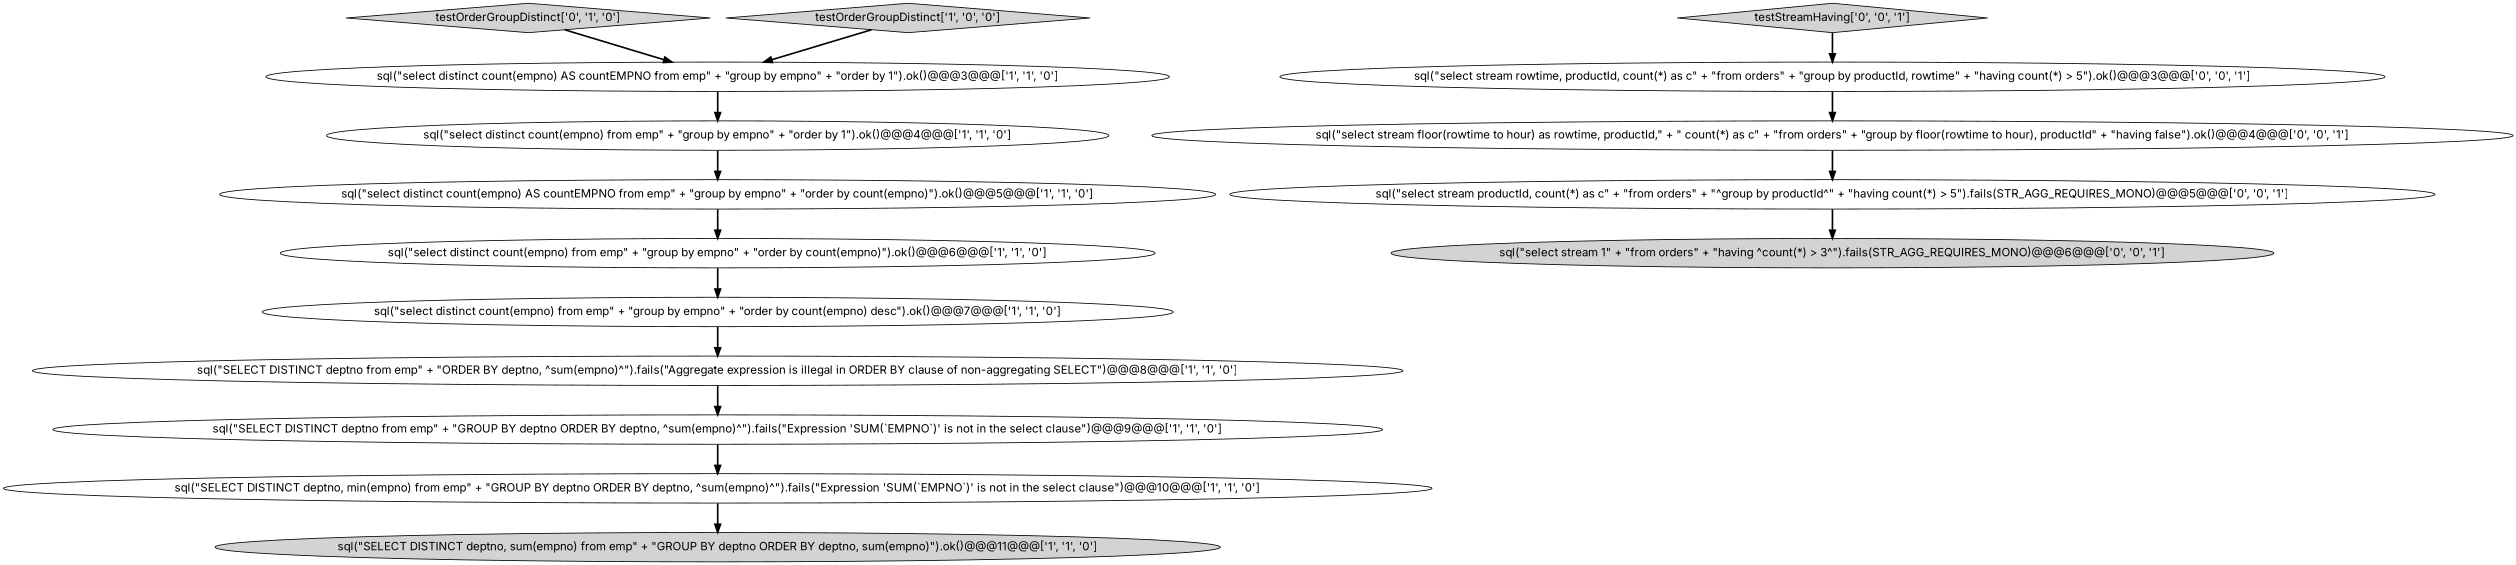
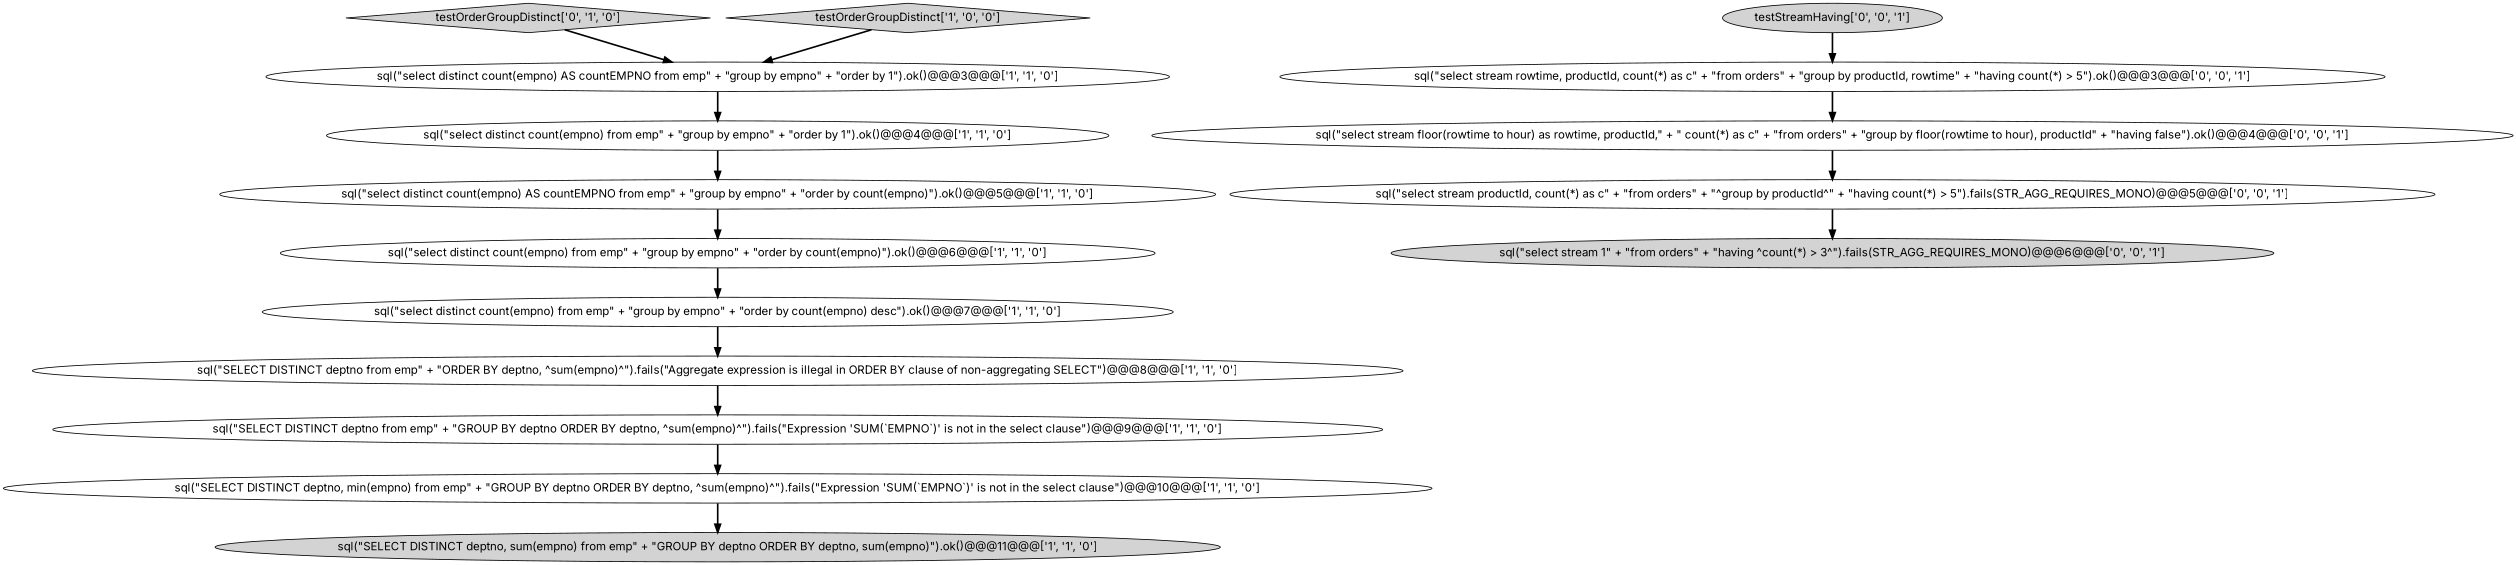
node "testStreamHaving['0', '0', '1']": shape diamond -> ellipse
